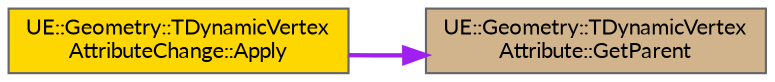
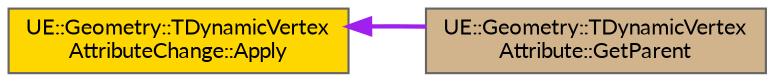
edge "UE::Geometry::TDynamicVertex AttributeChange::Apply" -> "UE::Geometry::TDynamicVertex Attribute::GetParent": reversed
